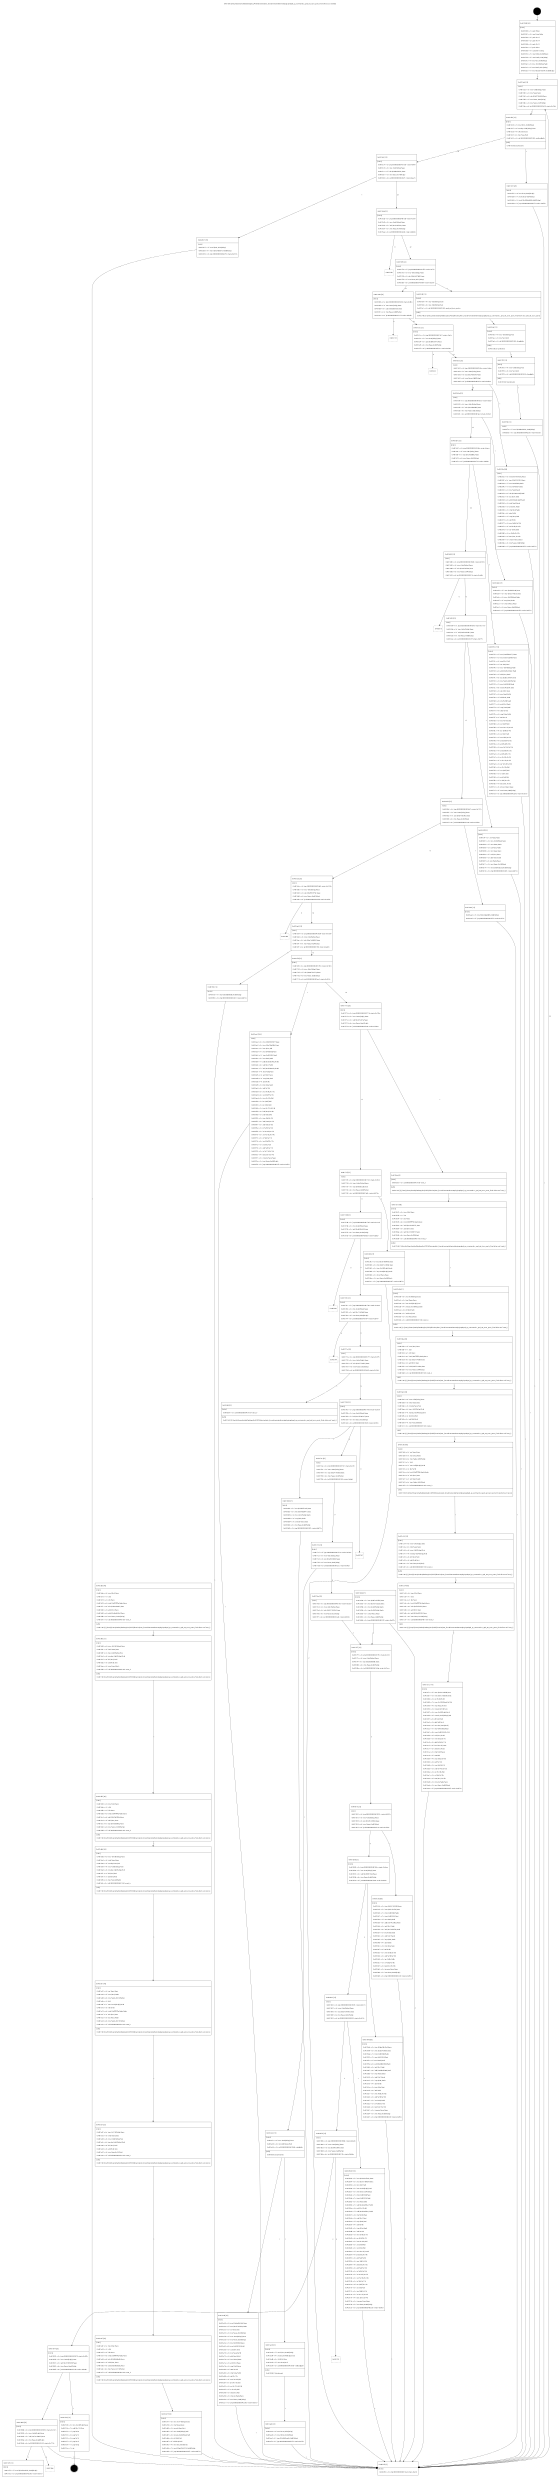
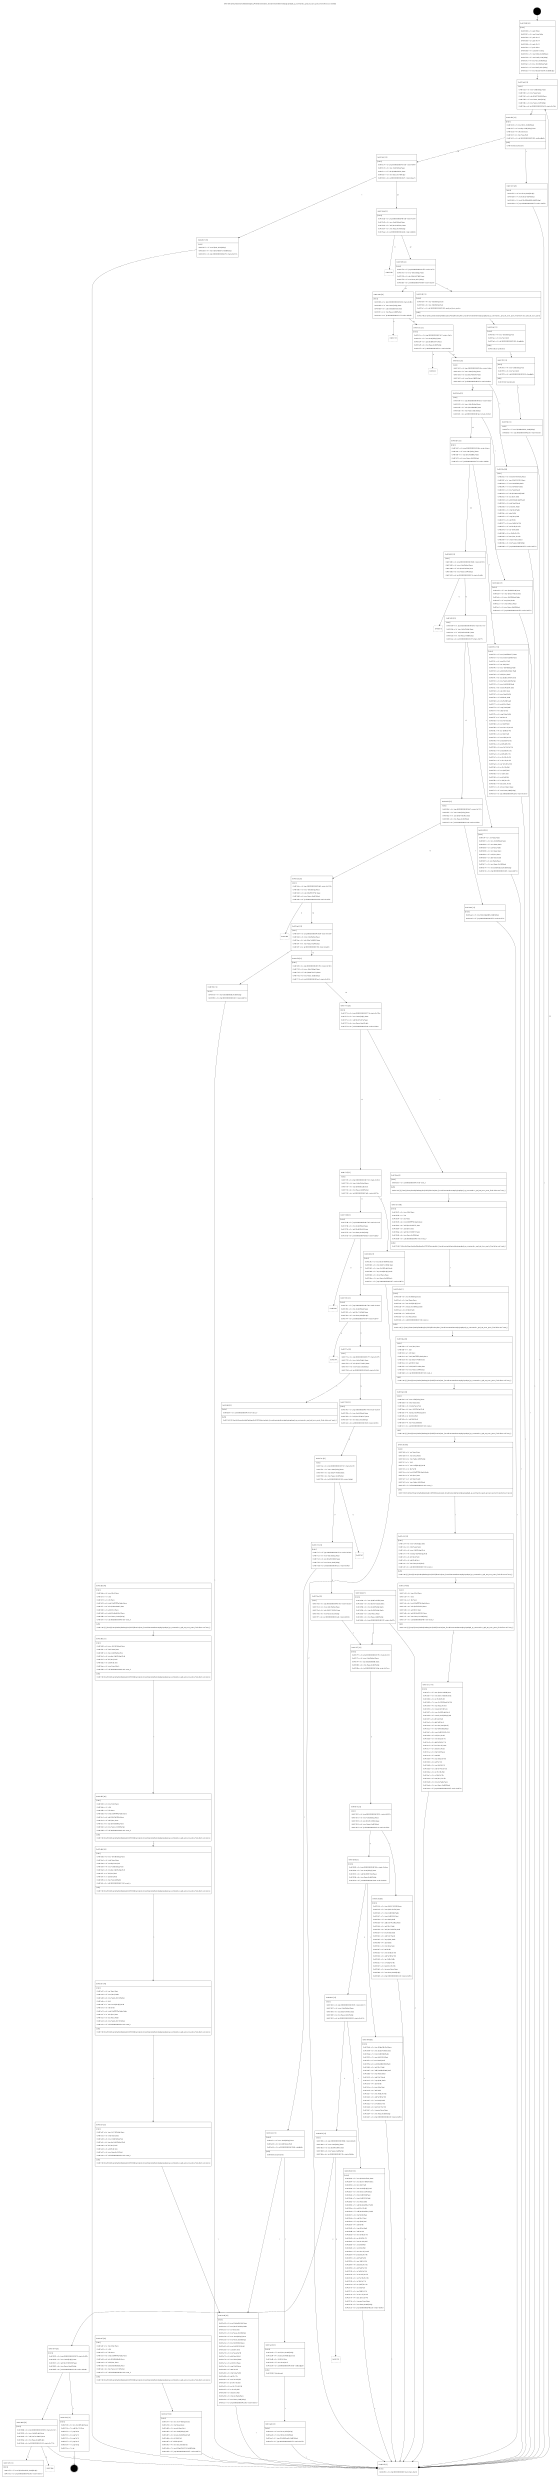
node "0x401ea2 [144]": removed
edge "0x401793 [25]" -> "0x40216f": now "0x4017ac [25]" -> "0x40216f"
node "0x4018c9 [27]": removed
edge "0x401e2f [32]" -> "0x401e4f [40]": now "0x401e2f [32]" -> "0x401a49 [93]"
